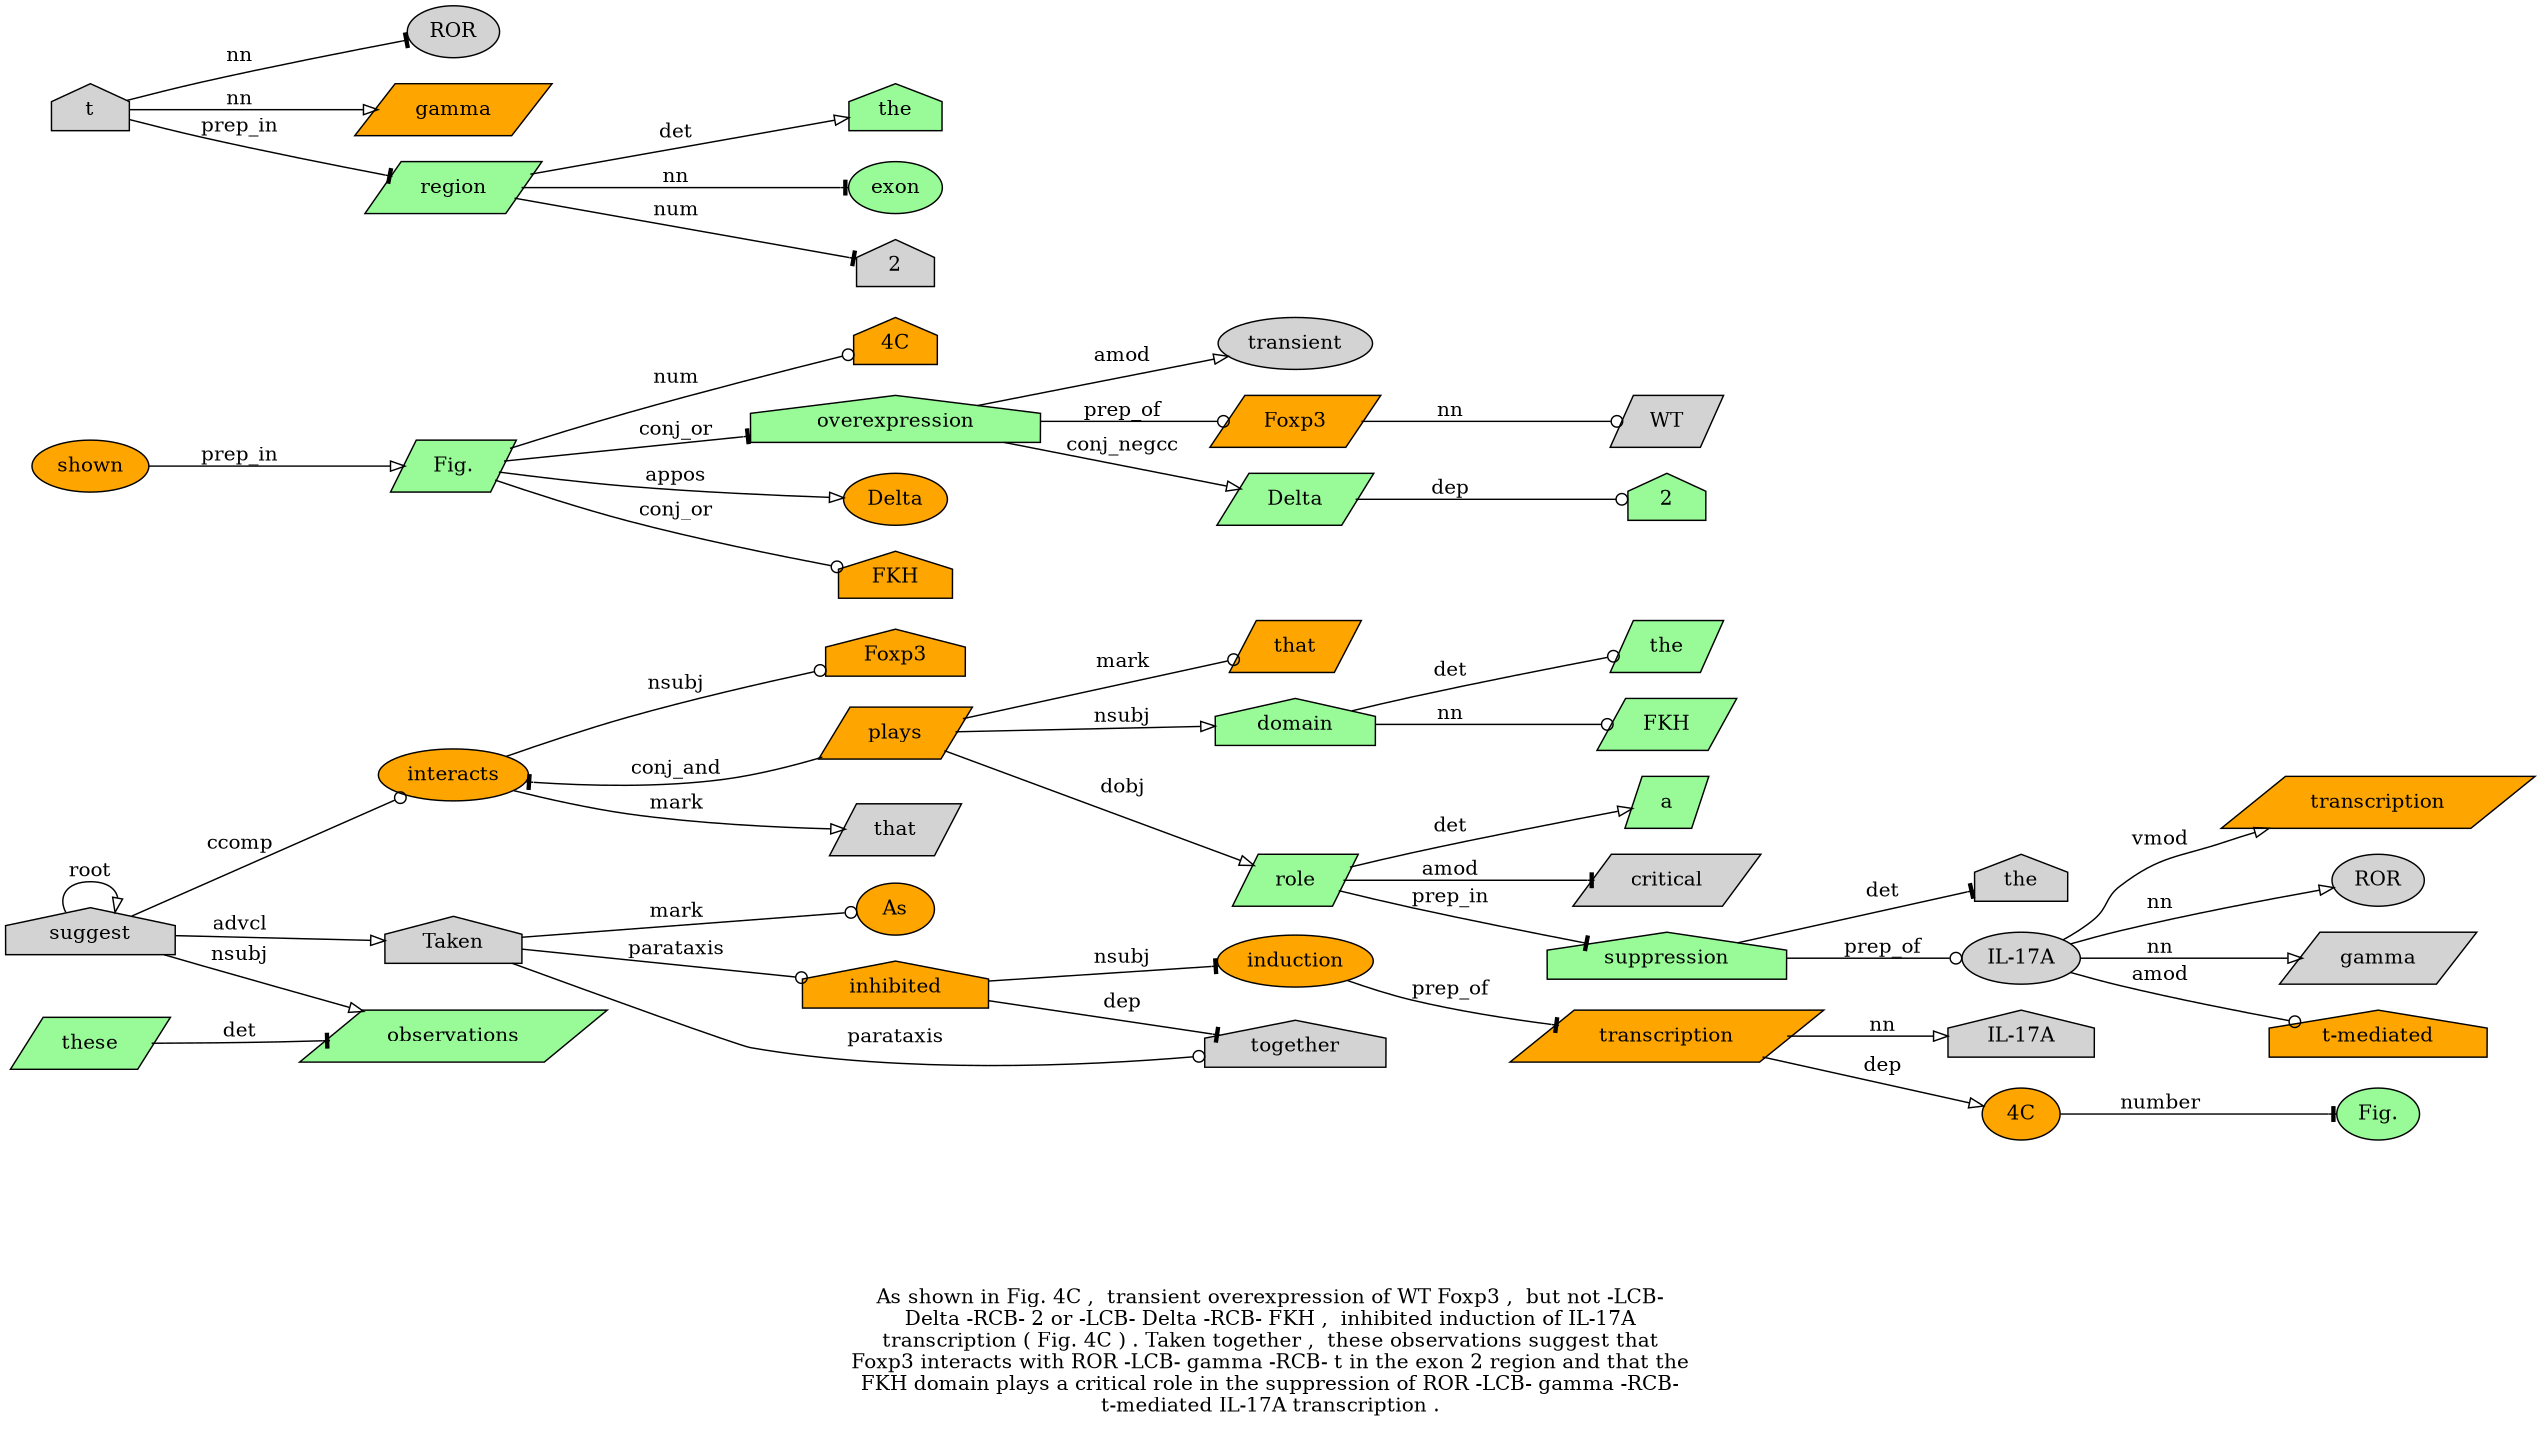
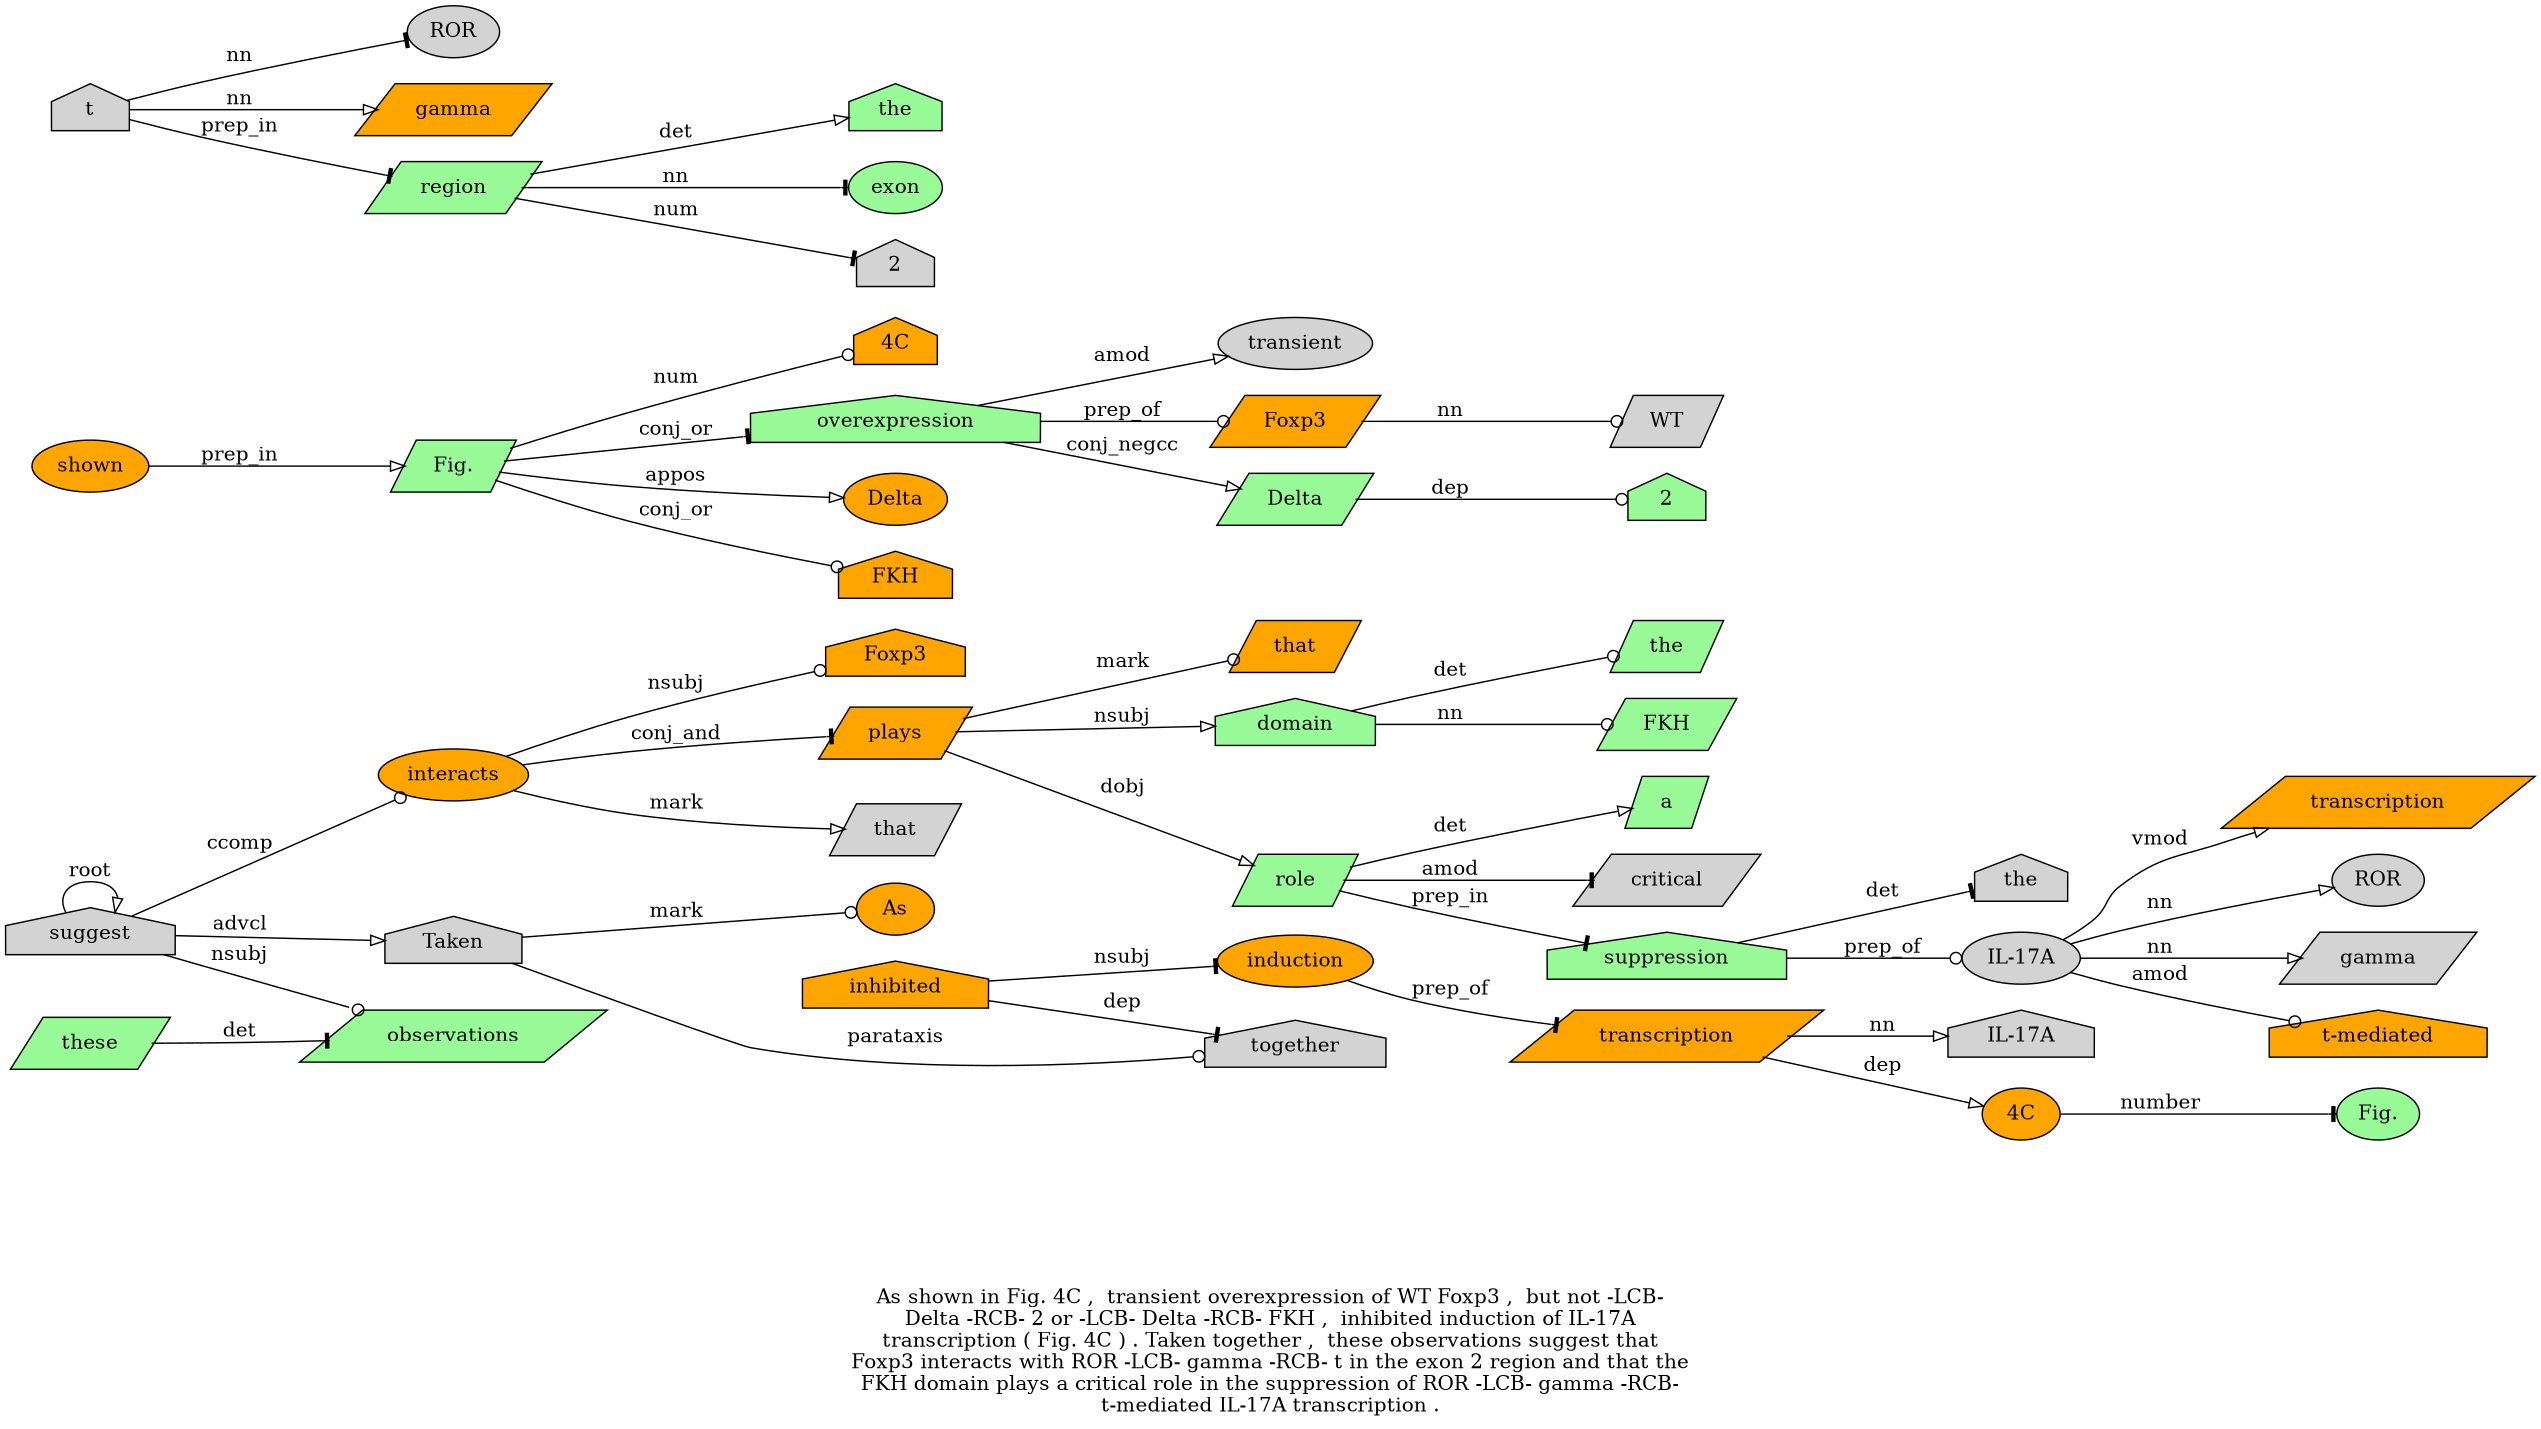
edge "plays" -> "interacts": reversed
edge "Taken" -> "inhibited": removed, label "parataxis"
edge "suggest" -> "observations": arrowhead onormal -> odot
